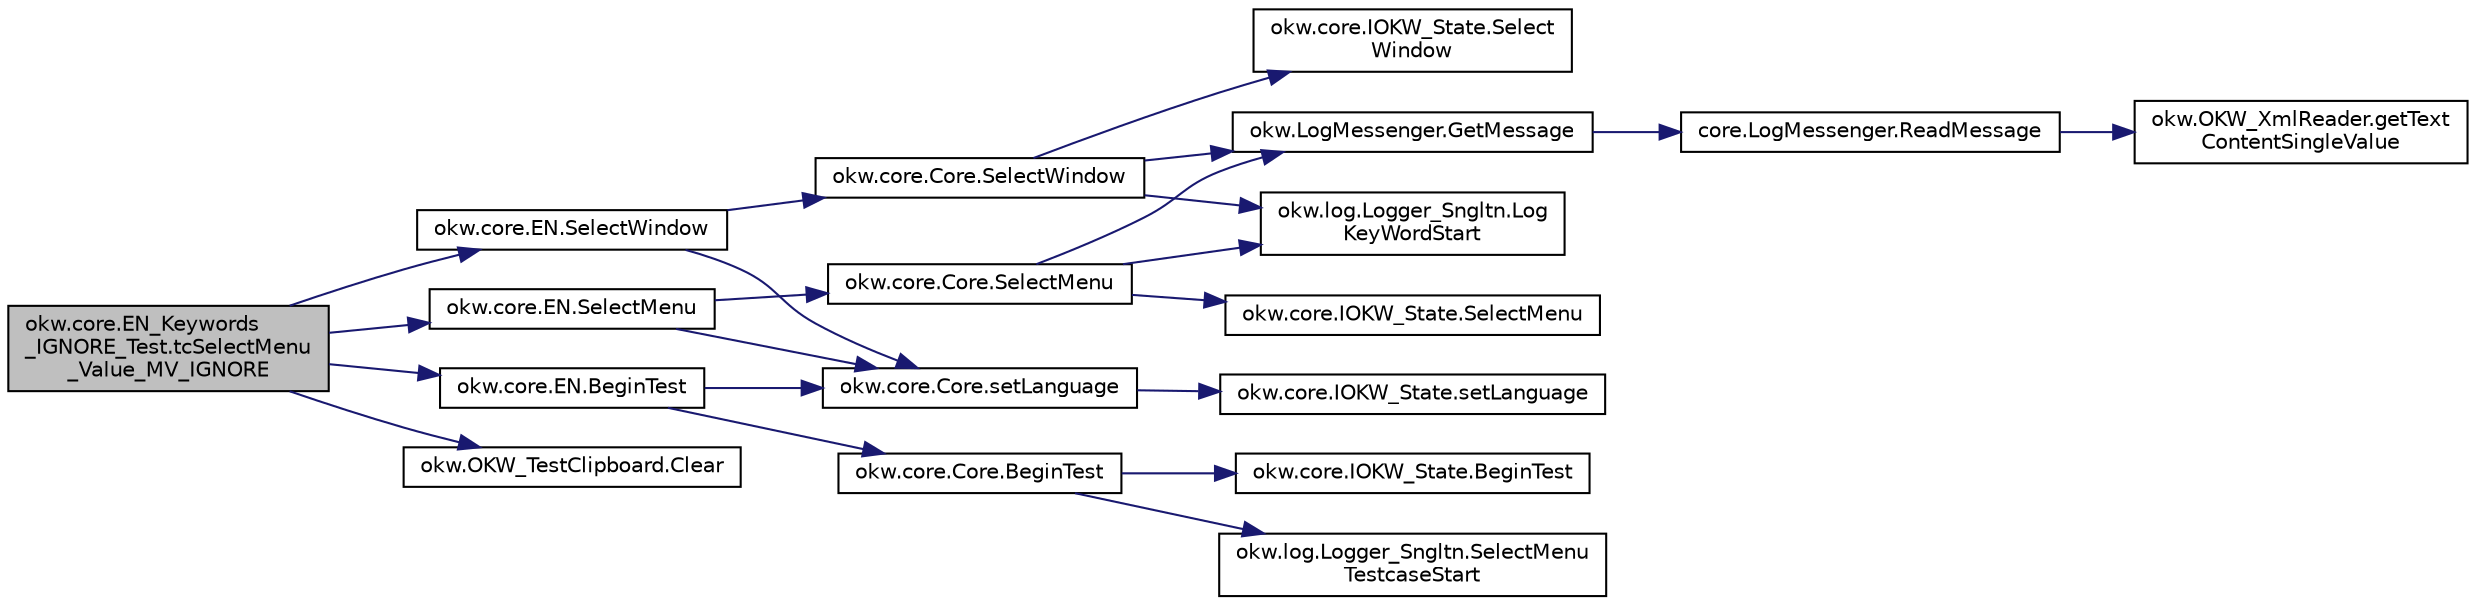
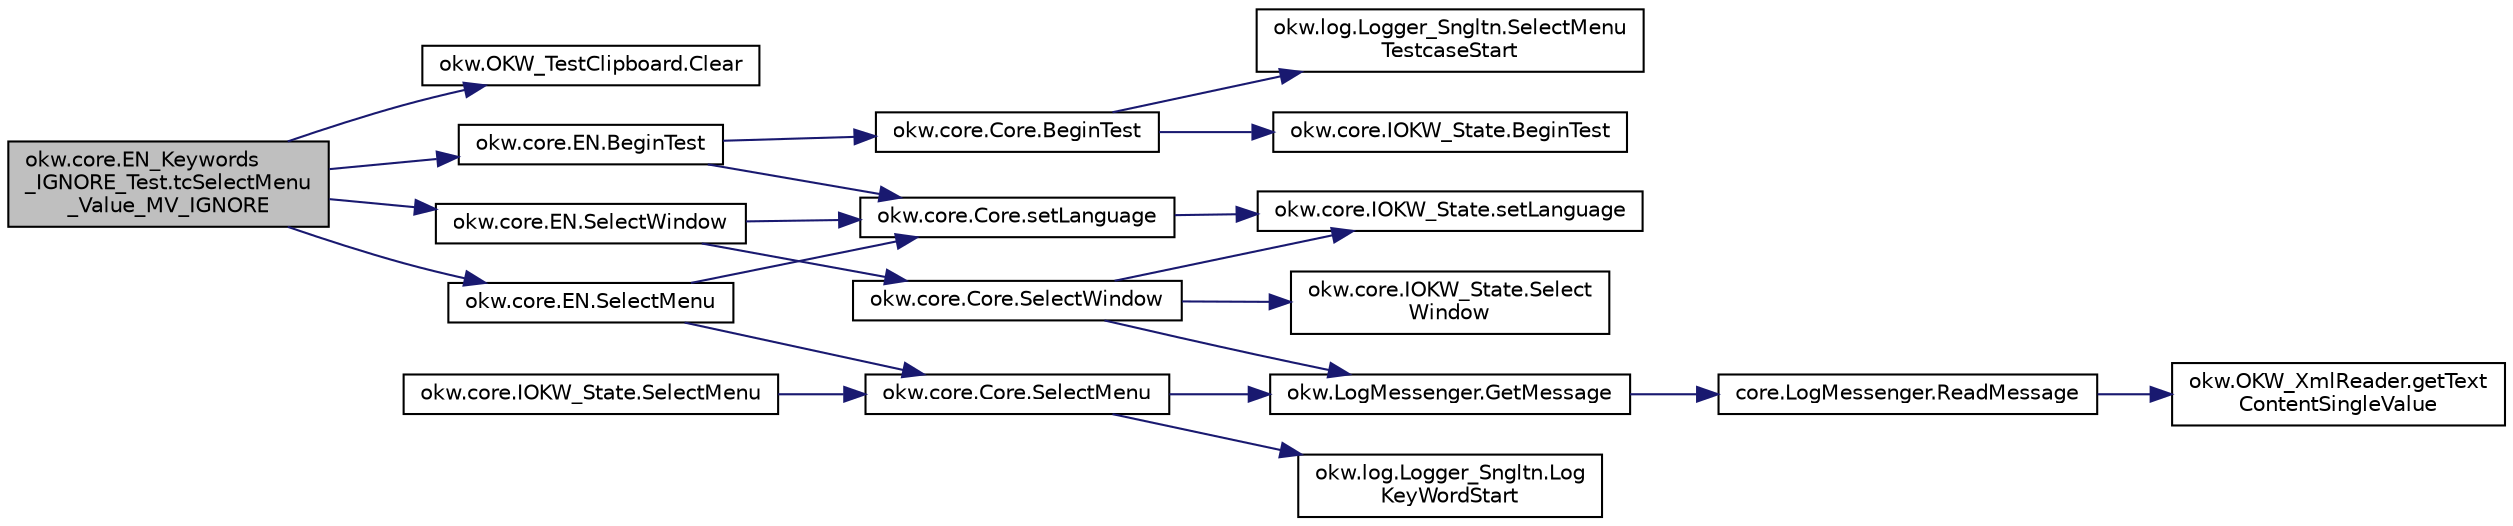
edge "okw.core.Core.SelectWindow" -> "okw.log.Logger_Sngltn.Log KeyWordStart": now "okw.core.Core.SelectWindow" -> "okw.core.IOKW_State.setLanguage"
edge "okw.core.Core.SelectMenu" -> "okw.core.IOKW_State.SelectMenu": reversed
